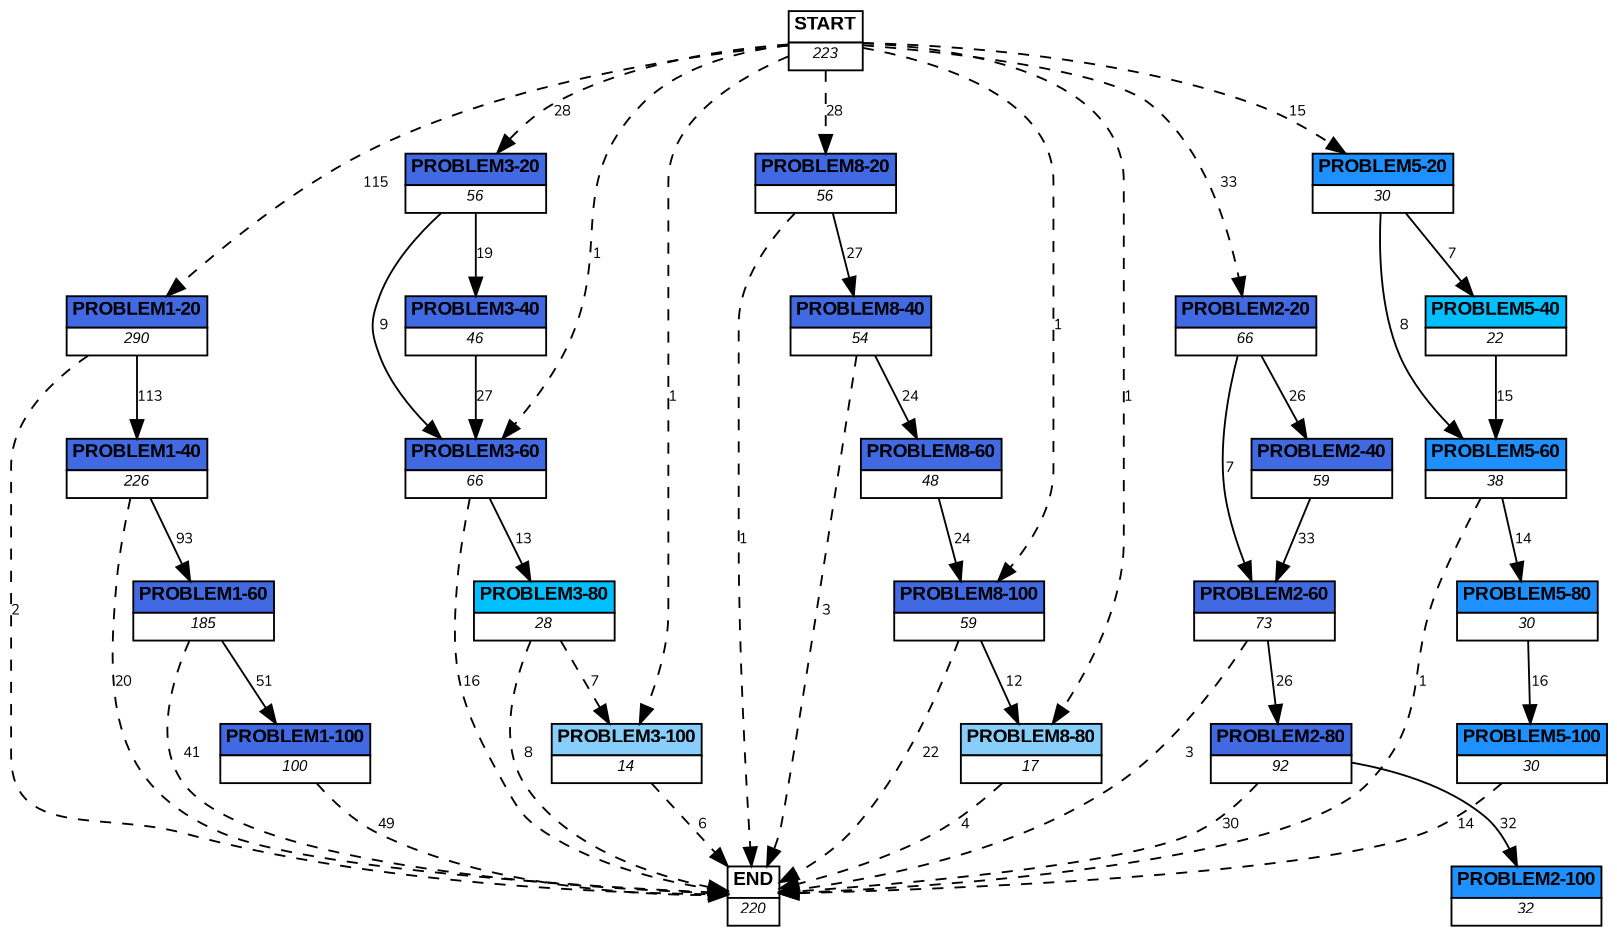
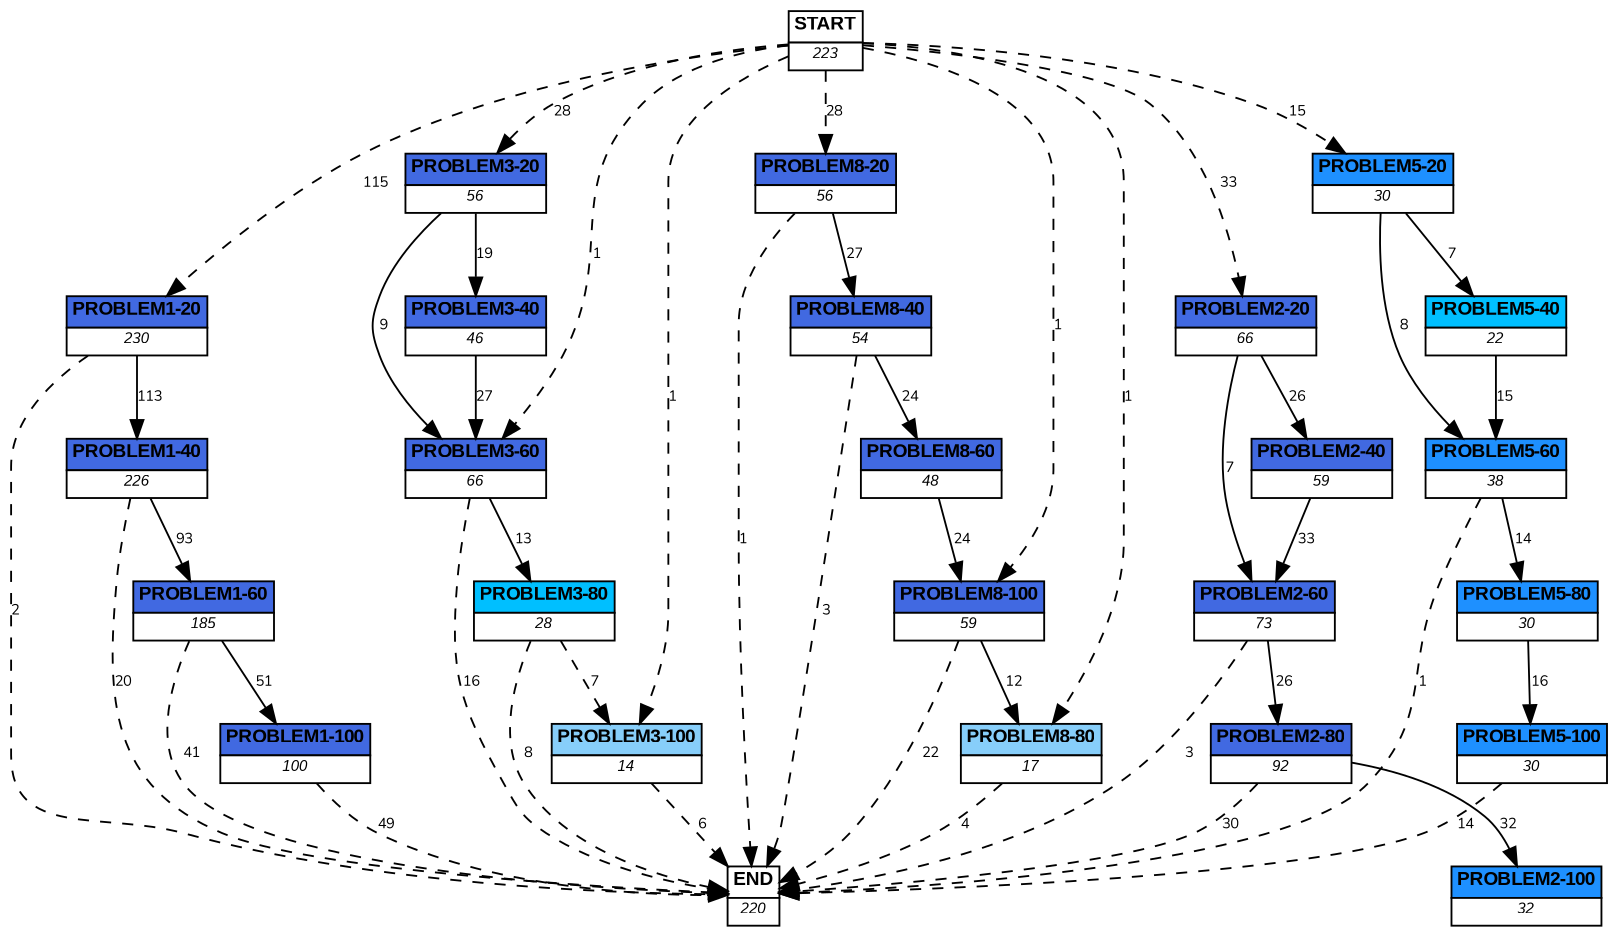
node "PROBLEM1-20": text "290" -> "230"
